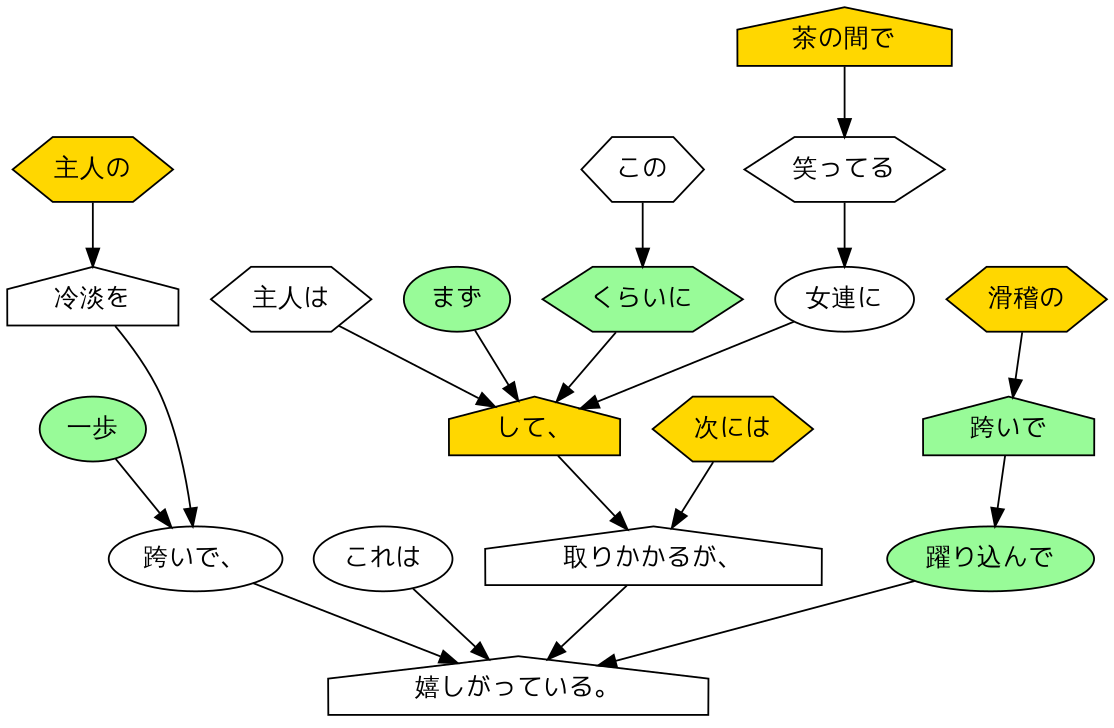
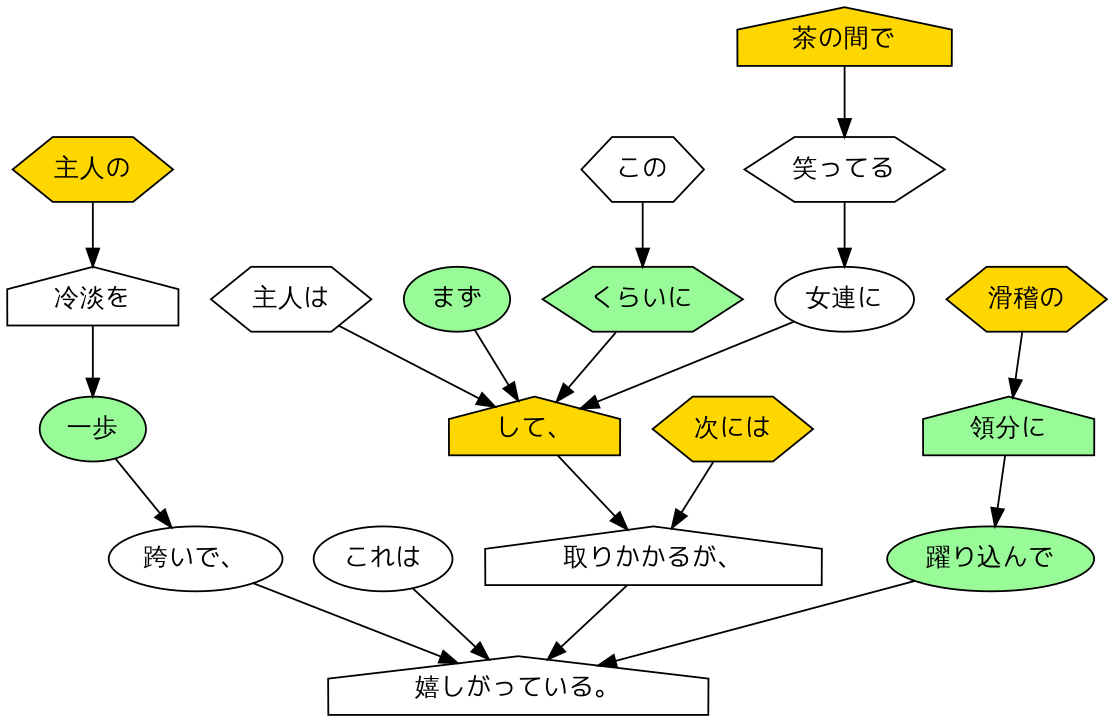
edge "冷淡を" -> "跨いで、": now "冷淡を" -> "一歩"
node "跨いで": label "跨いで" -> "領分に"
